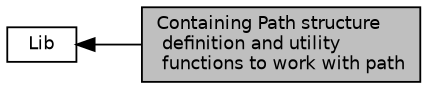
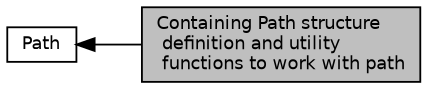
node "Lib": label "Lib" -> "Path"
